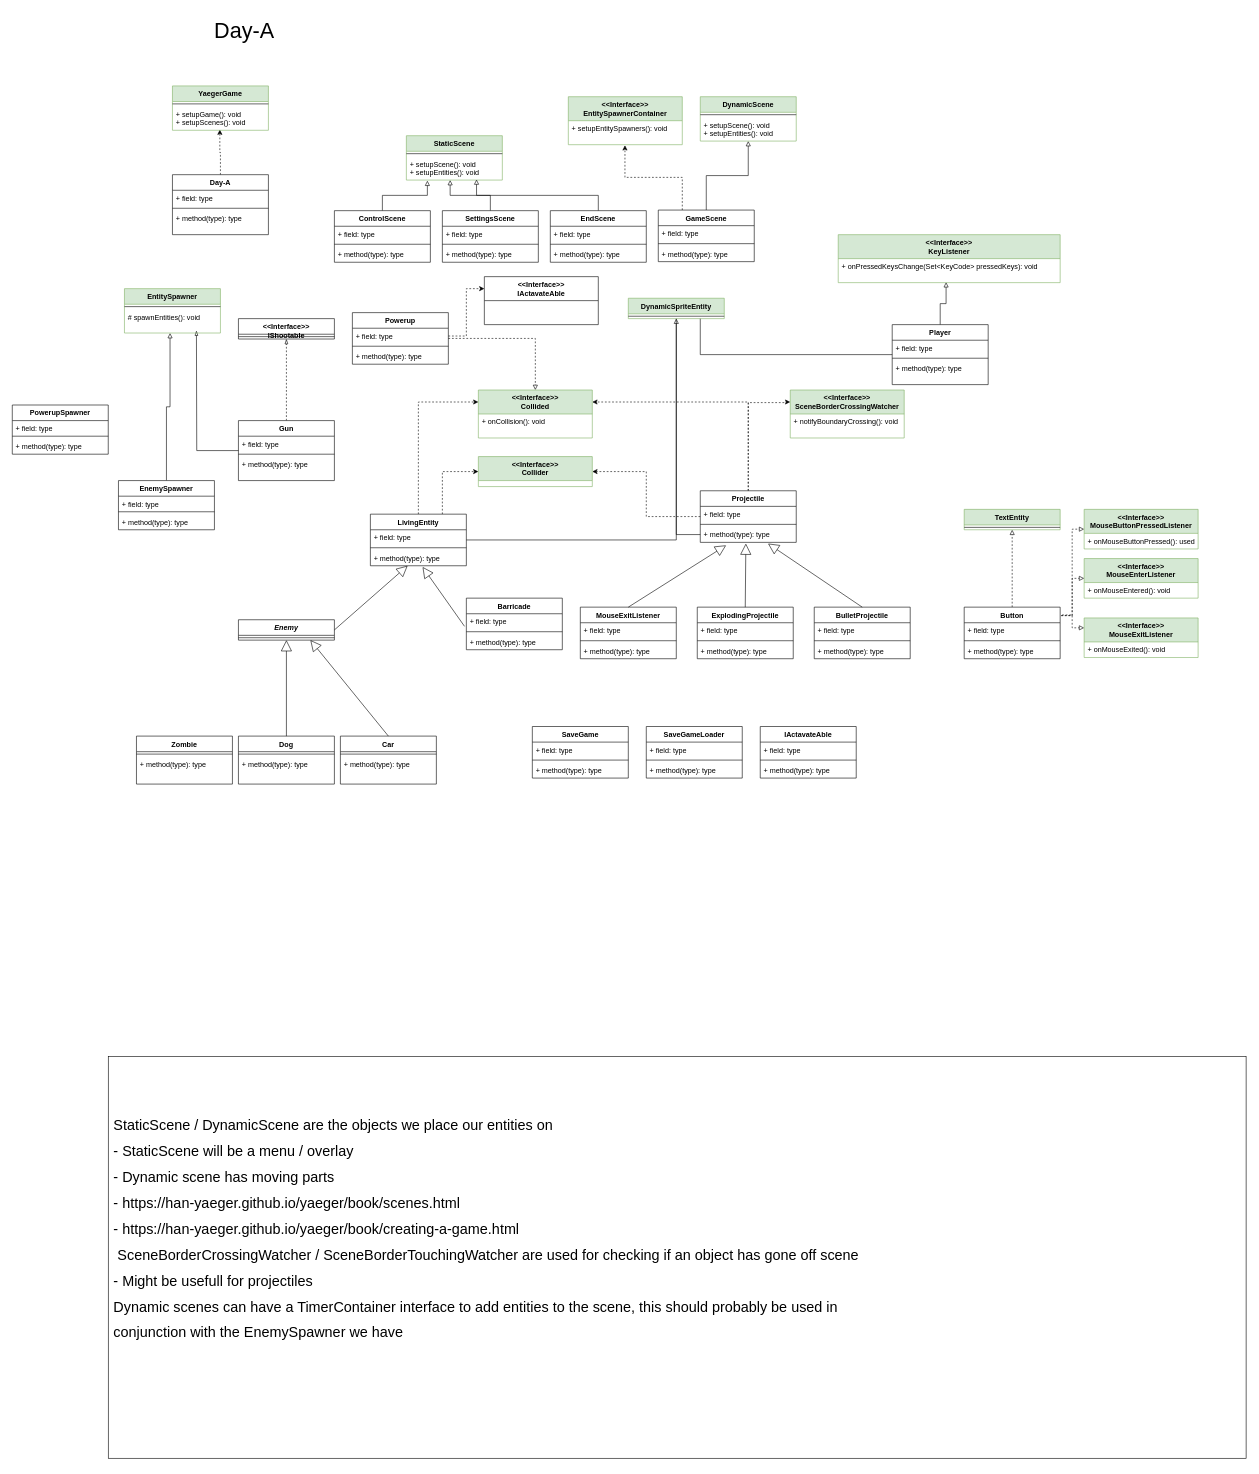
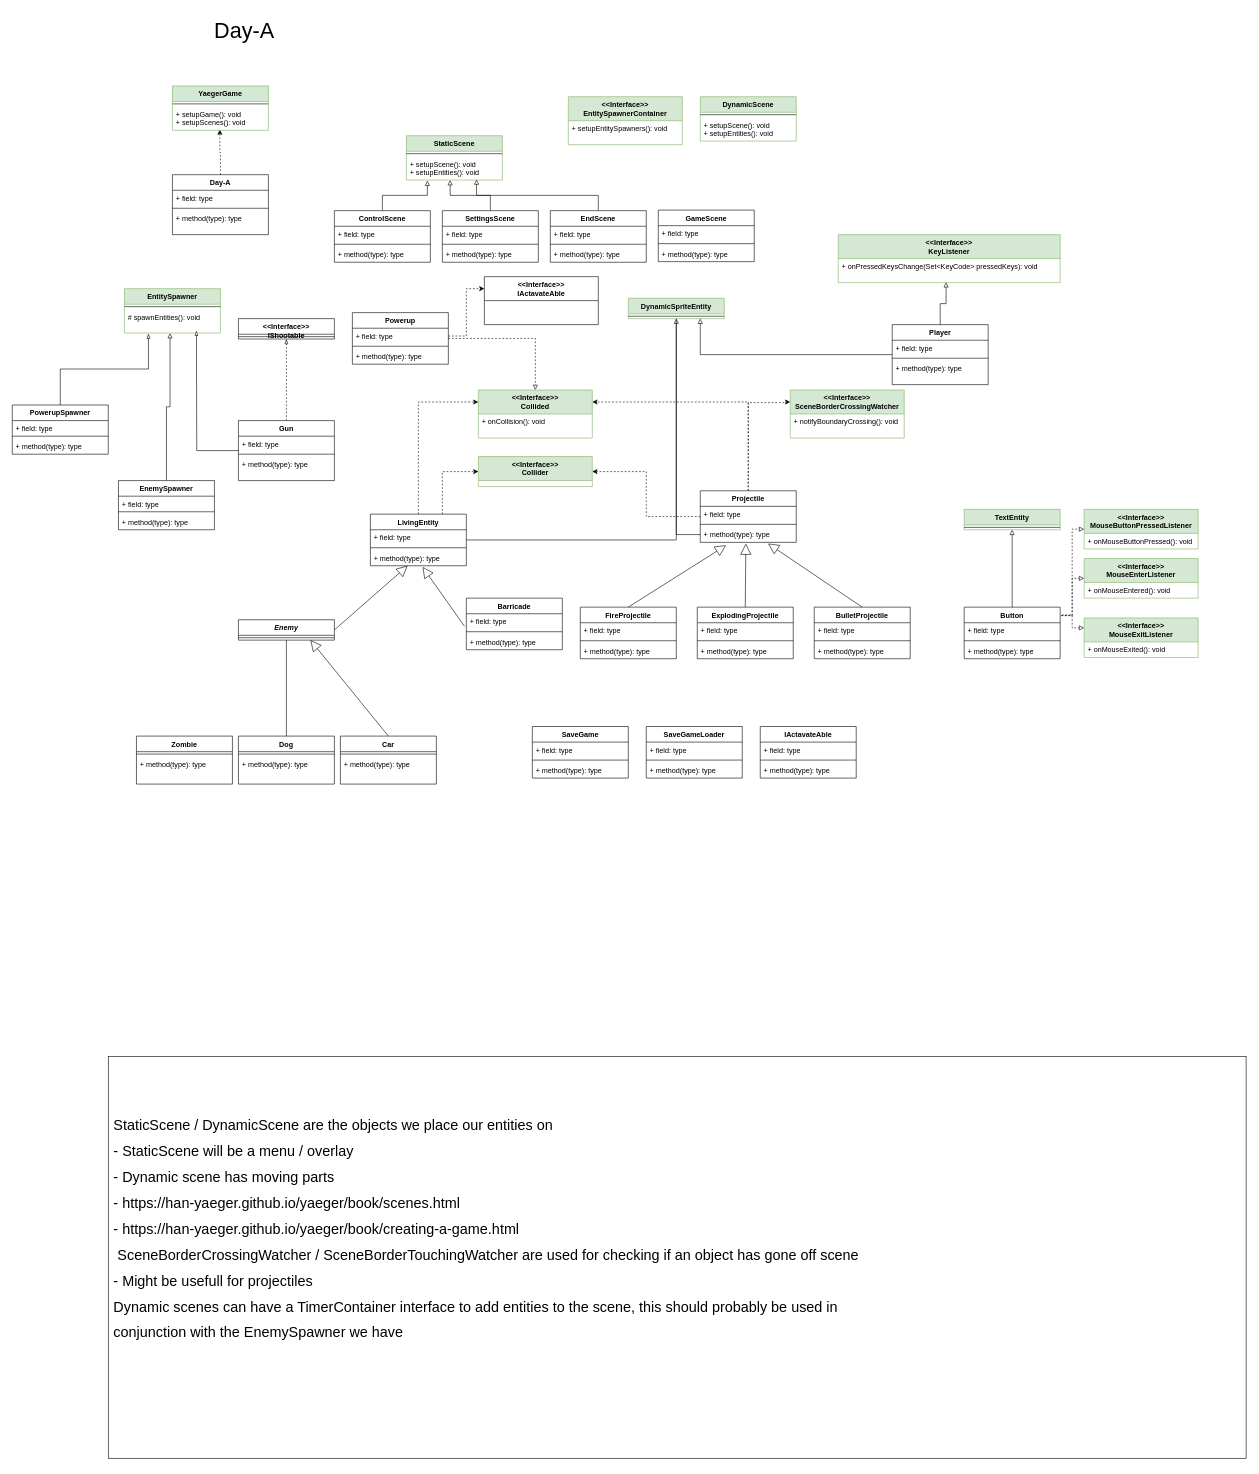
edge "GameScene" -> "DynamicScene": removed
edge "GameScene" -> "+ setupEntitySpawners(): void": removed
edge "DynamicSpriteEntity" -- "Player": arrowhead none -> block
edge "PowerupSpawner" -> "# spawnEntities(): void": added
node "+ onMouseButtonPressed(): used": label "+ onMouseButtonPressed(): used" -> "+ onMouseButtonPressed(): void"
edge "Button" -> "TextEntity": style dashed -> solid
node "MouseExitListener": label "MouseExitListener" -> "FireProjectile"
edge "Dog" -> "Enemy": arrowhead block -> none
